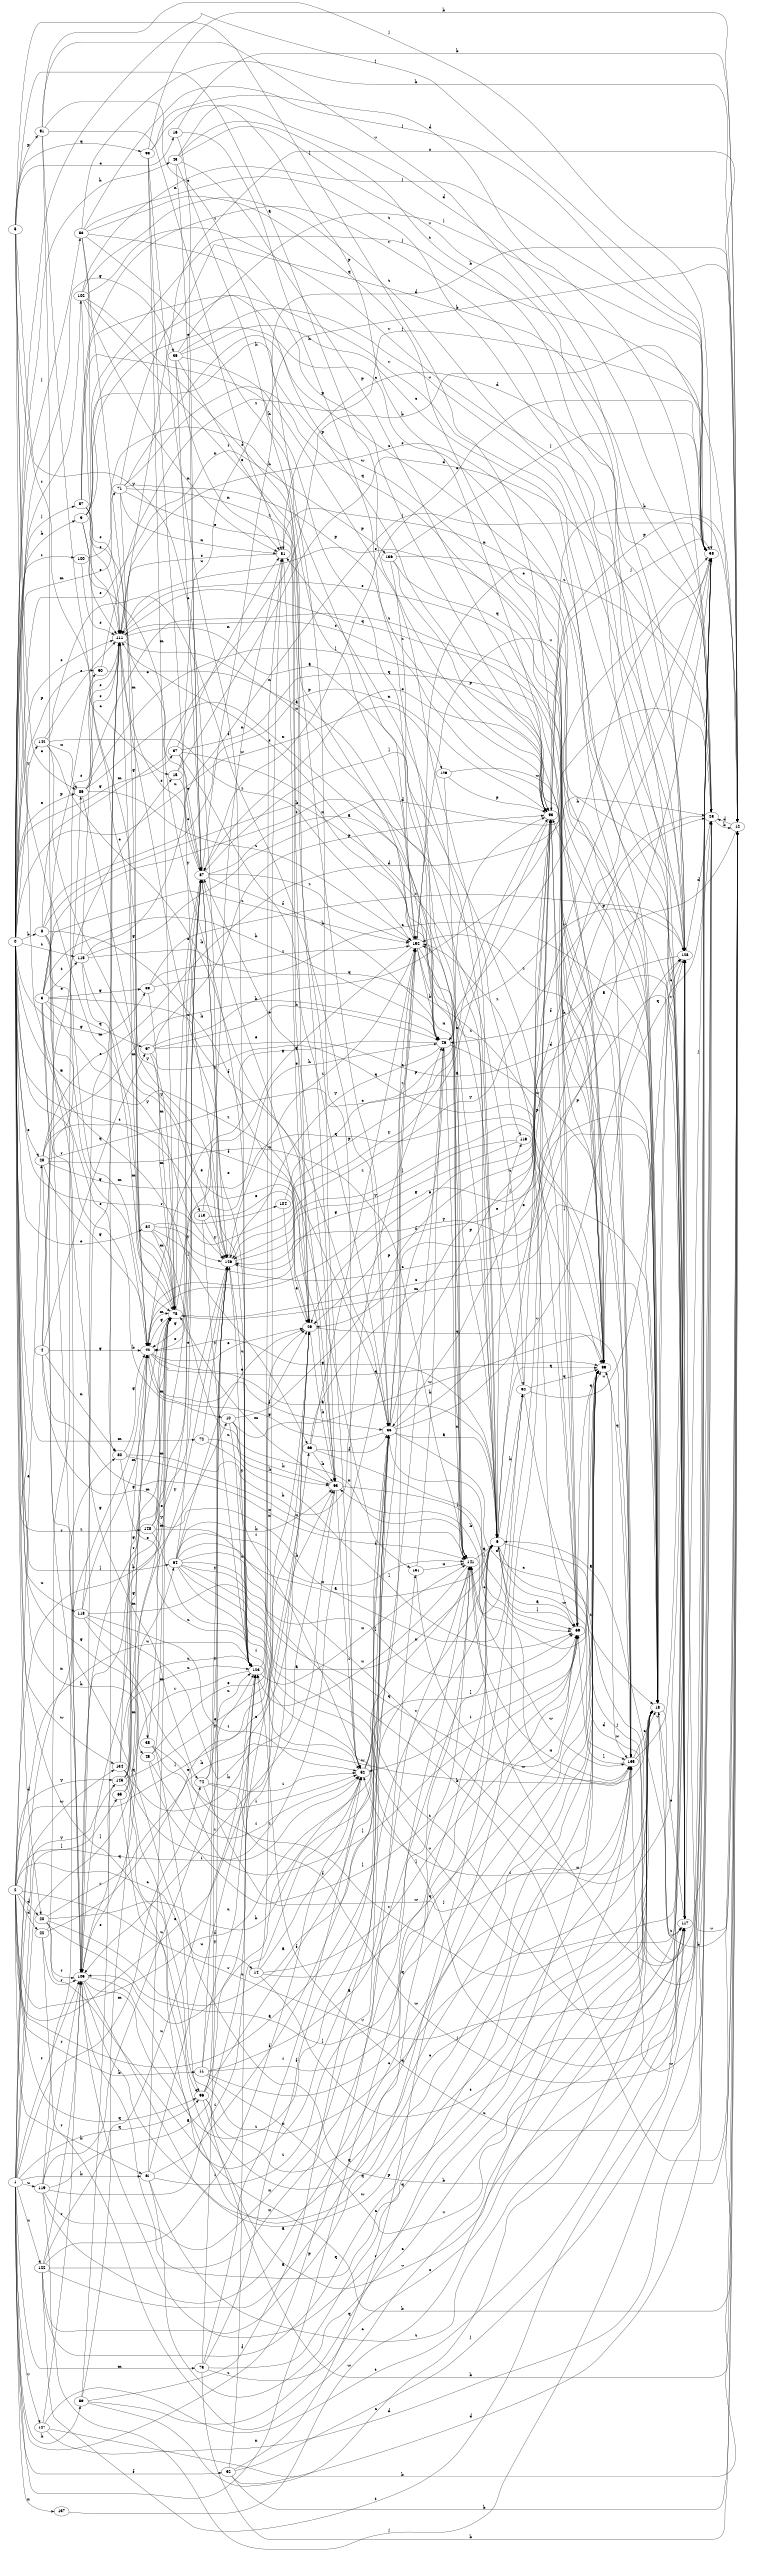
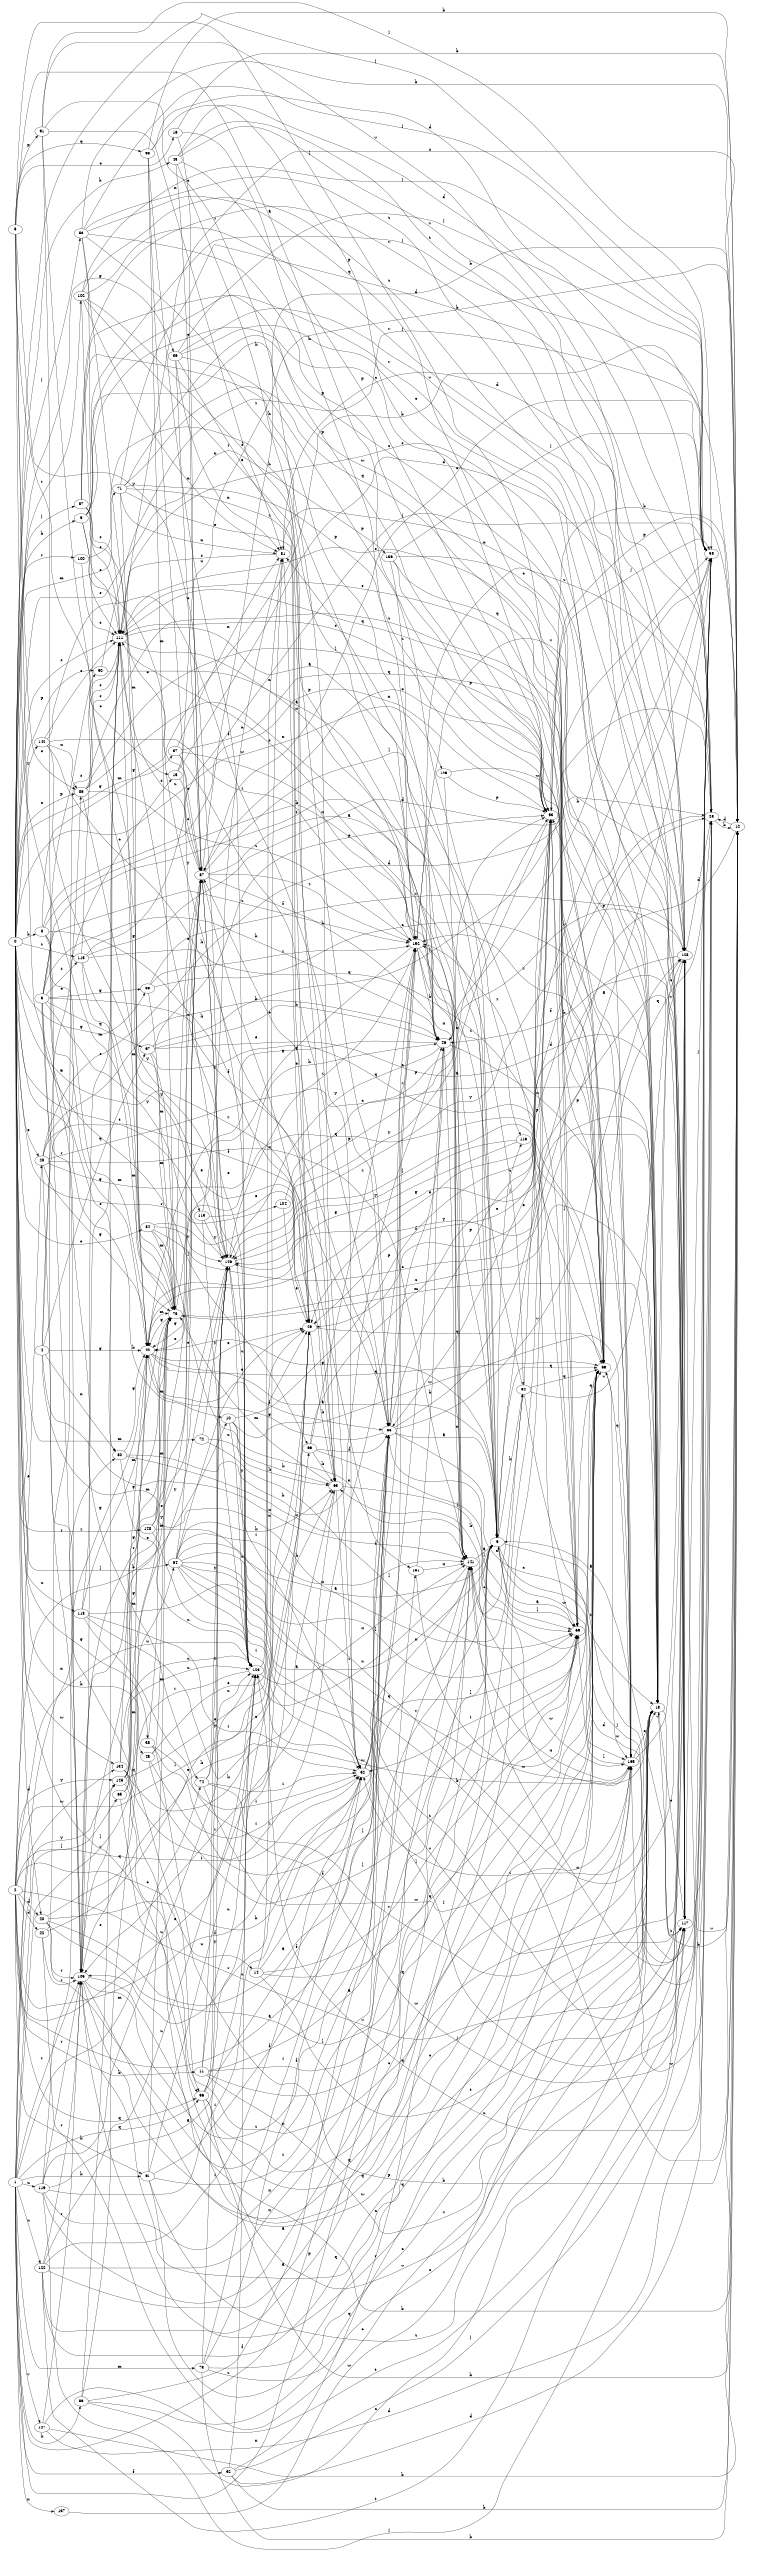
edge "145" -> "105": reversed
